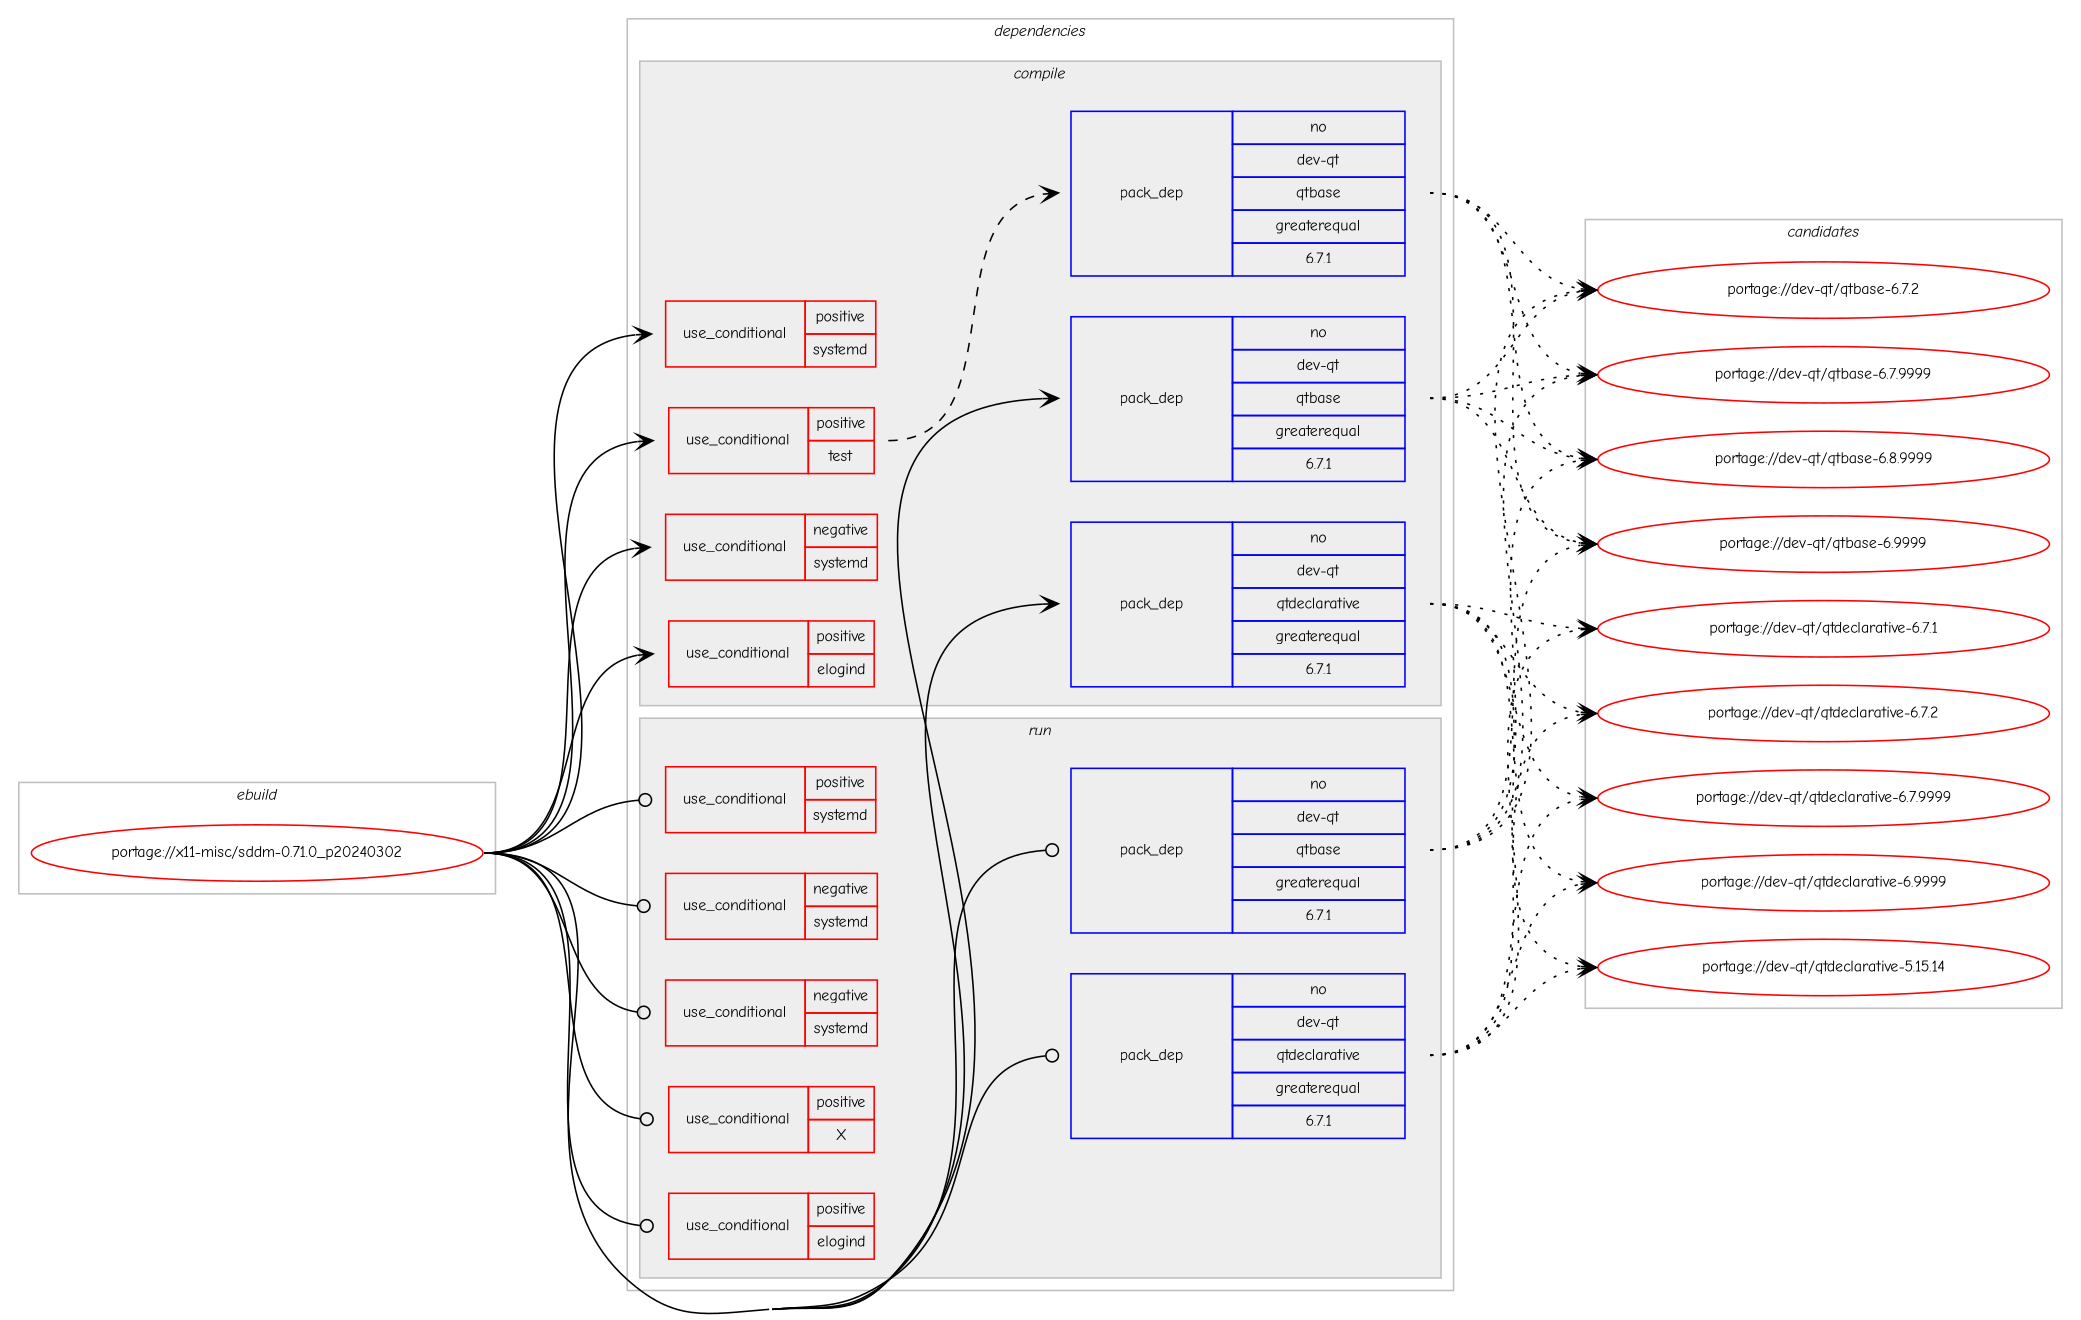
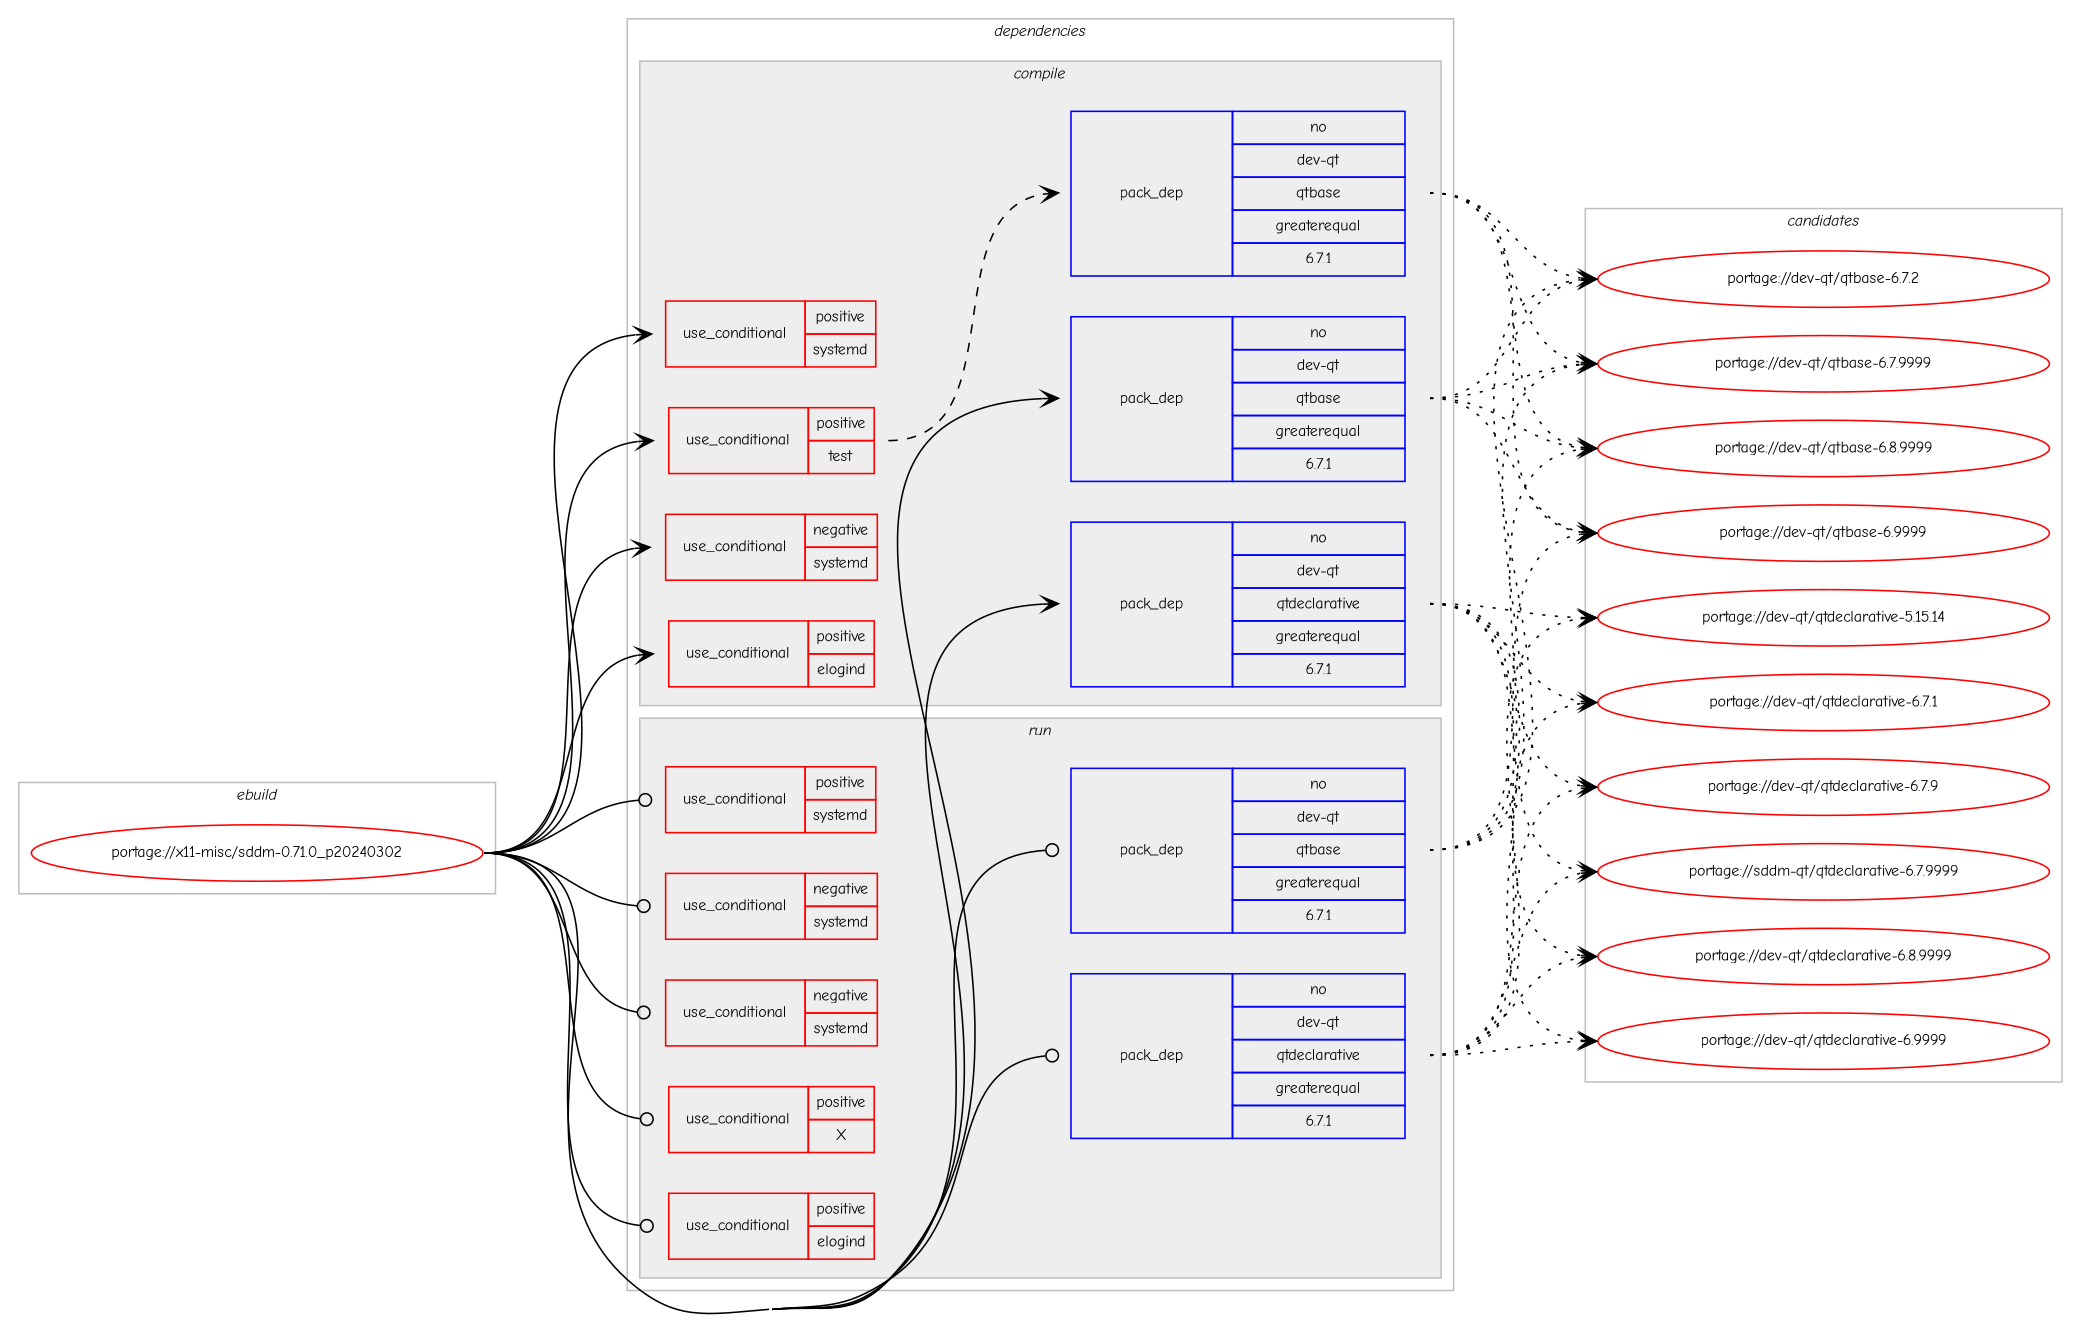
node "portage://dev-qt/qtdeclarative-6.7.2": label "portage://dev-qt/qtdeclarative-6.7.2" -> "portage://dev-qt/qtdeclarative-6.7.9"
node "portage://dev-qt/qtdeclarative-6.7.9999": label "portage://dev-qt/qtdeclarative-6.7.9999" -> "portage://sddm-qt/qtdeclarative-6.7.9999"
node "portage://dev-qt/qtdeclarative-6.8.9999": added
